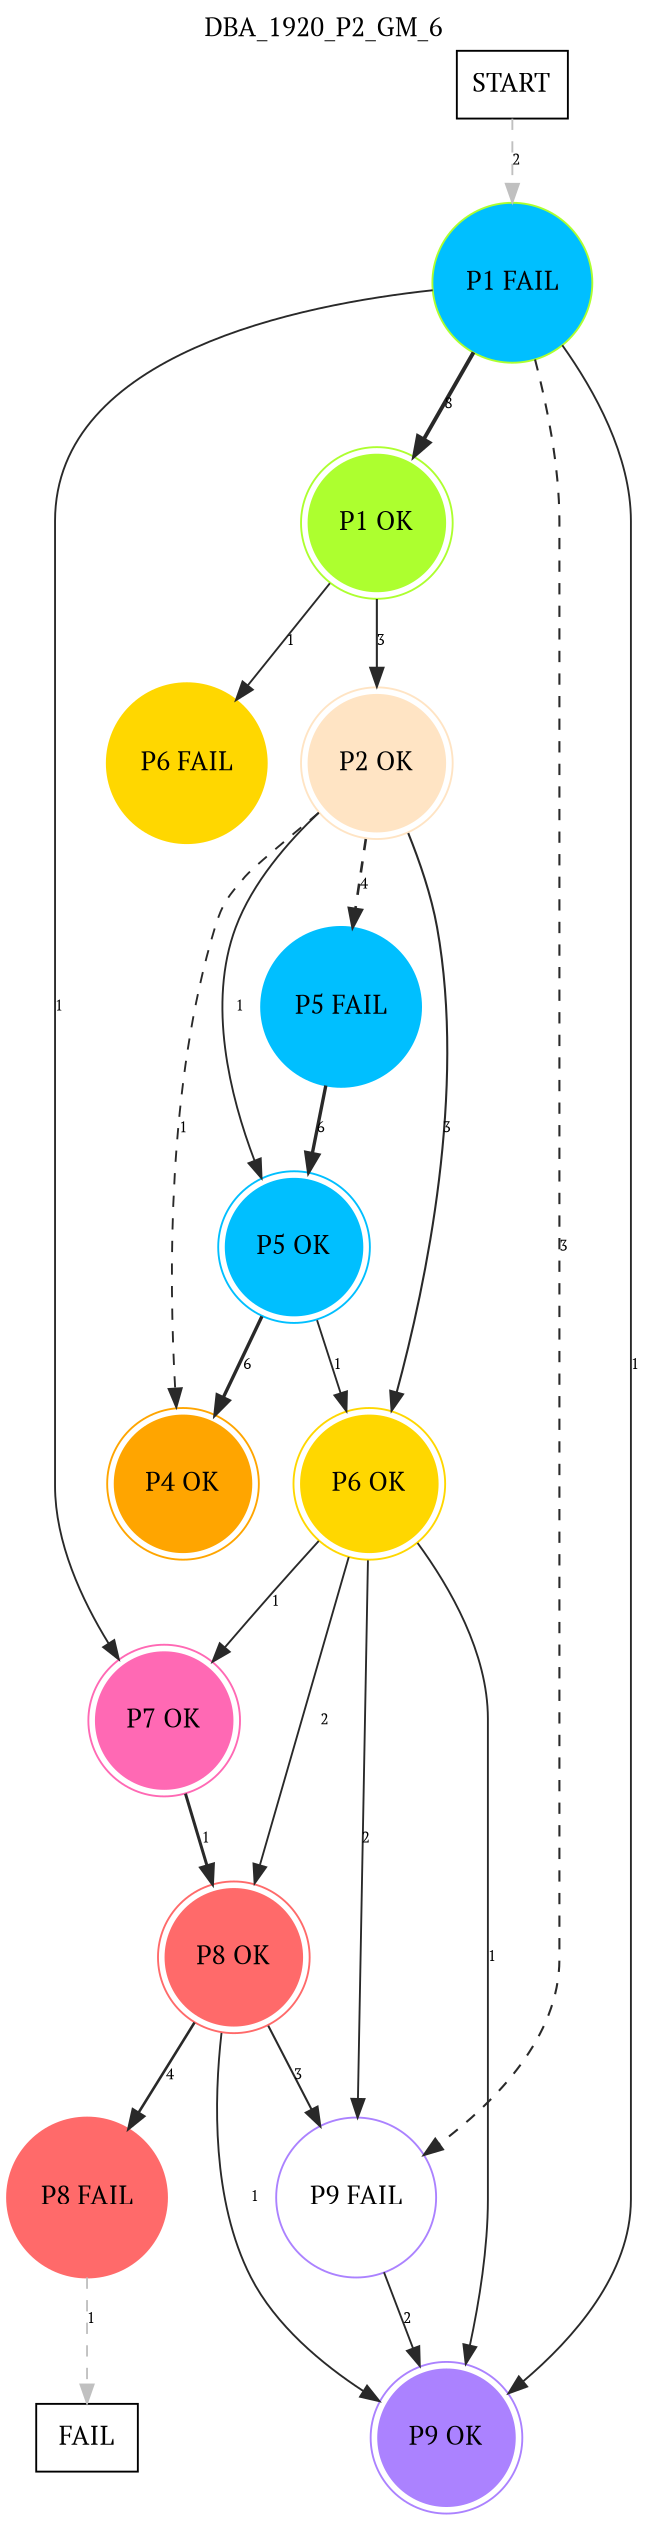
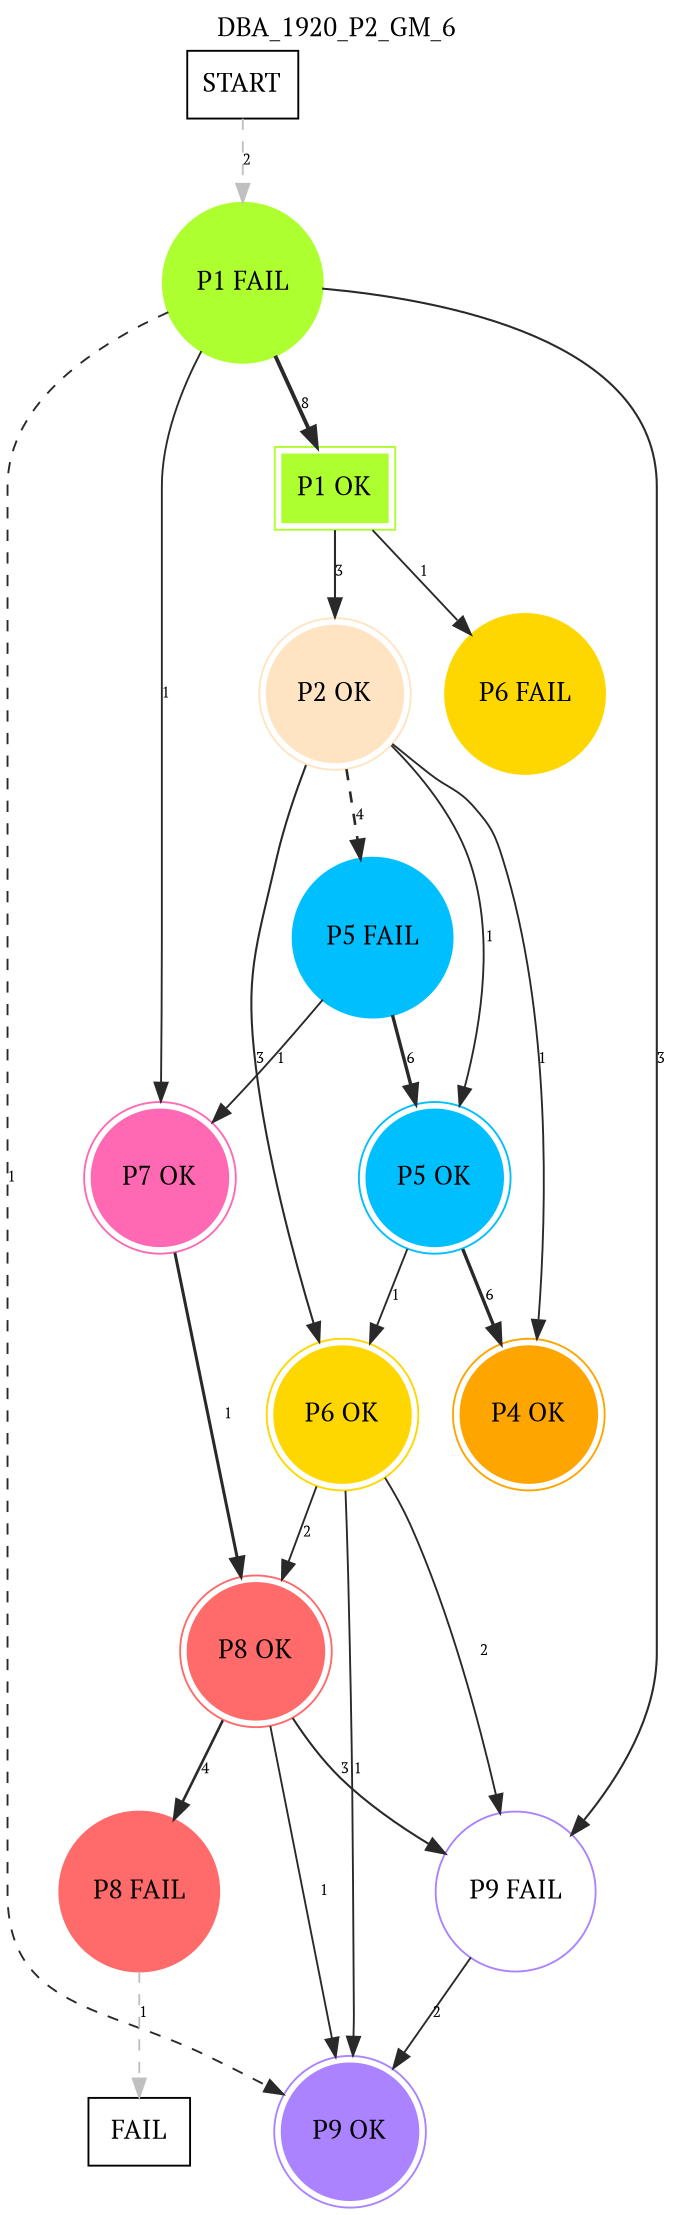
node "P1 FAIL": fillcolor deepskyblue -> greenyellow
node "P1 OK": shape circle -> box
edge "P2 OK" -> "P4 OK": style dashed -> solid
edge "P1 FAIL" -> "P9 FAIL": style dashed -> solid
edge "P1 FAIL" -> "P9 OK": style solid -> dashed
edge "P6 OK" -> "P7 OK": now "P5 FAIL" -> "P7 OK"
